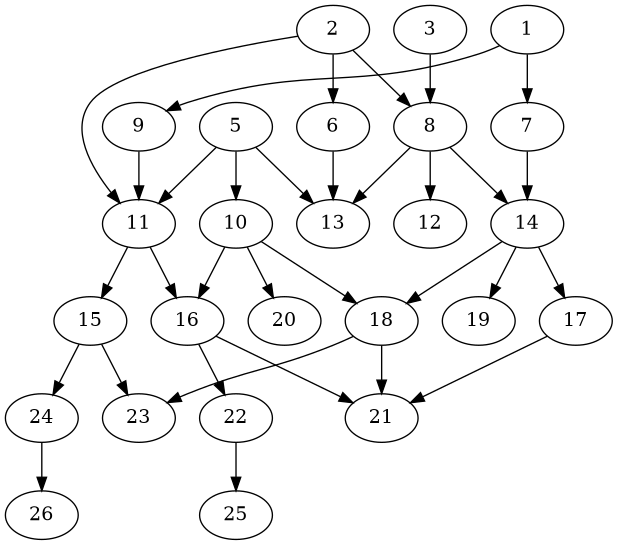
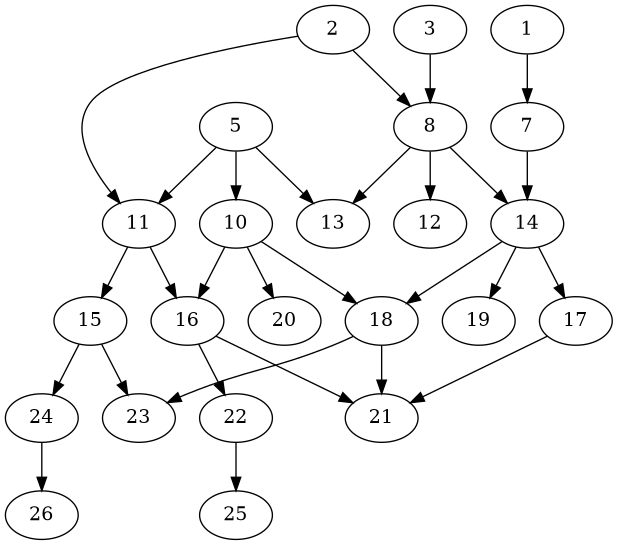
node "9": removed
node "6": removed
